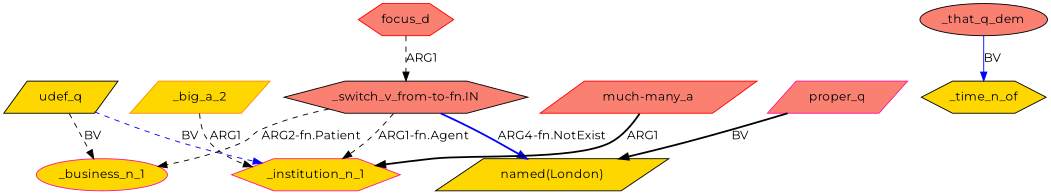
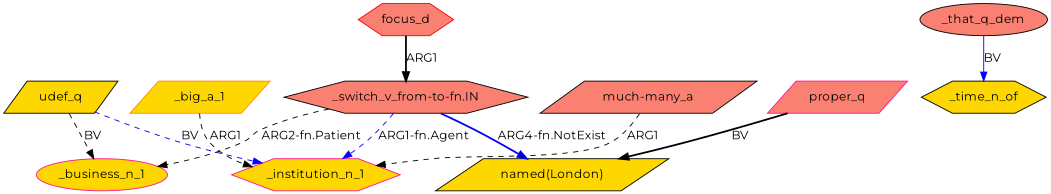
edge "focus_d" -> "_switch_v_from-to-fn.IN": style dashed -> bold
node "_big_a_2": label "_big_a_2" -> "_big_a_1"
node "much-many_a": color red -> black
edge "_switch_v_from-to-fn.IN" -> "_institution_n_1": color black -> blue
edge "much-many_a" -> "_institution_n_1": style bold -> dashed
